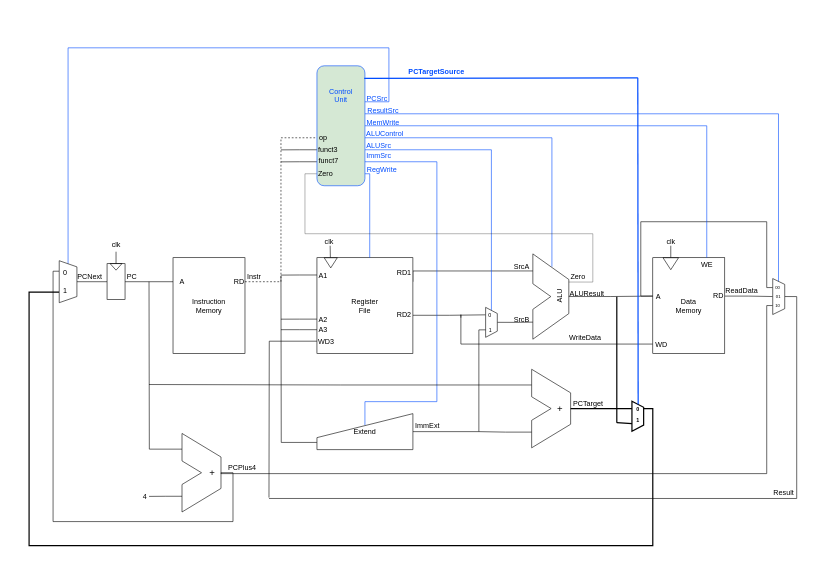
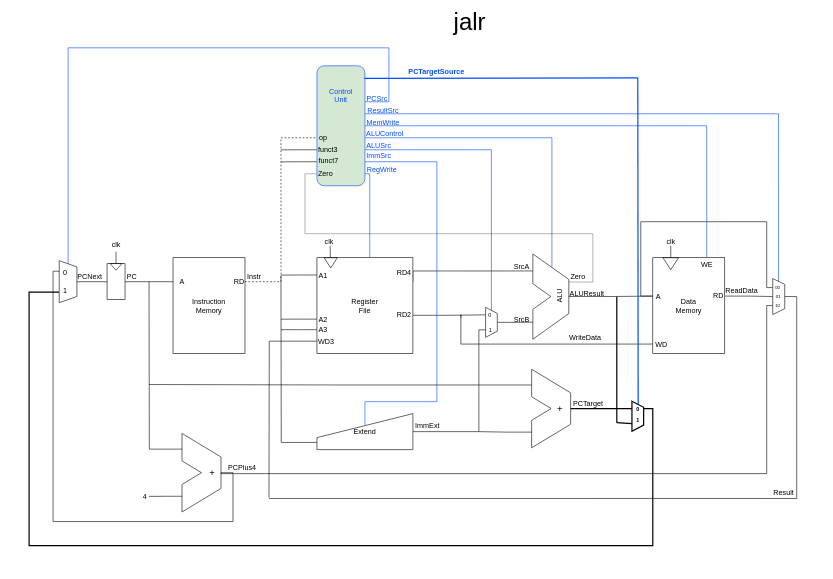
node "jalr": added
node "RD1": label "RD1" -> "RD4"
